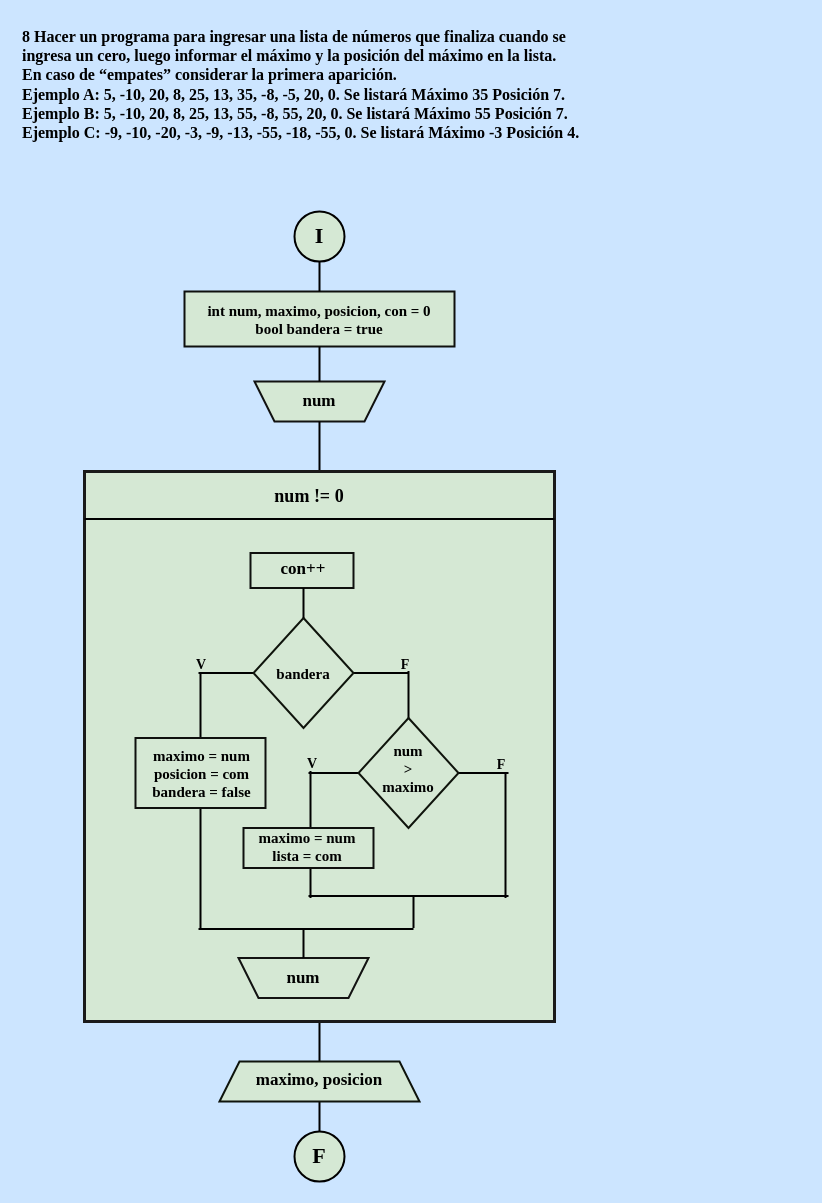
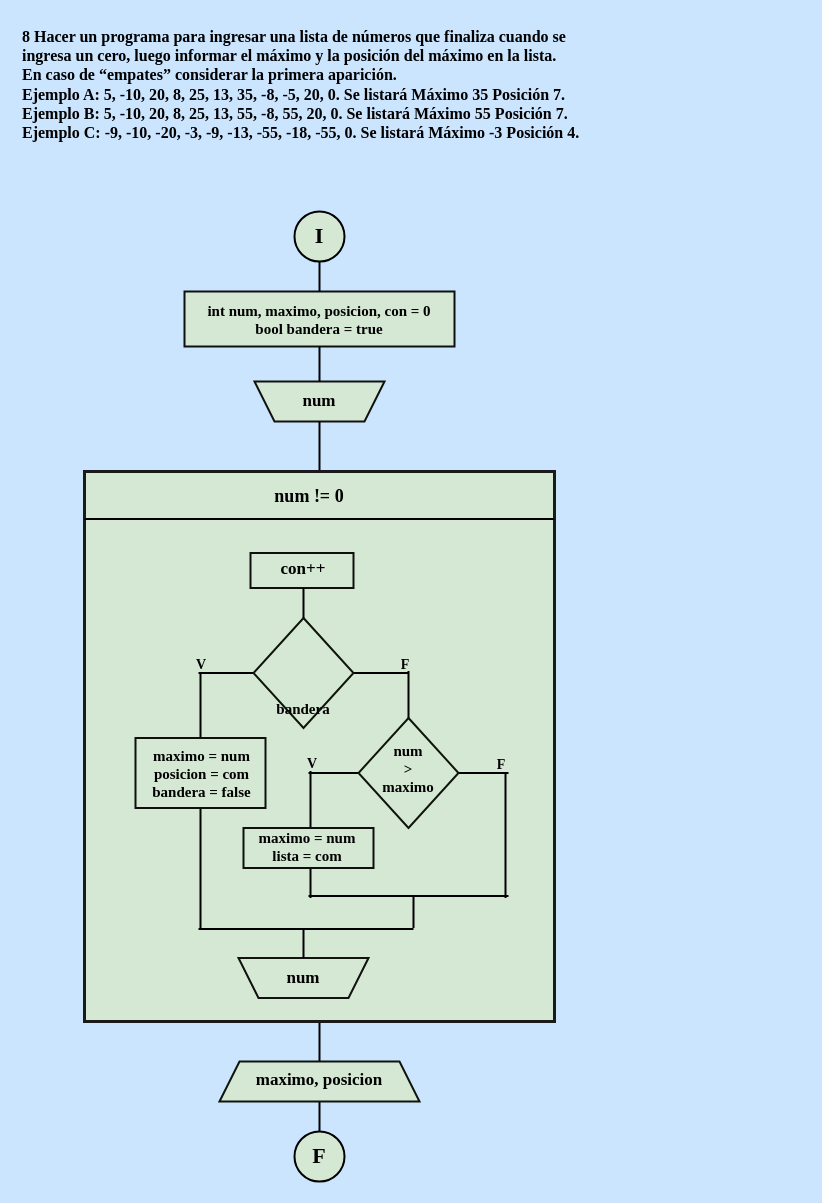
node "bandera": moved (304, 673) -> (304, 708)
